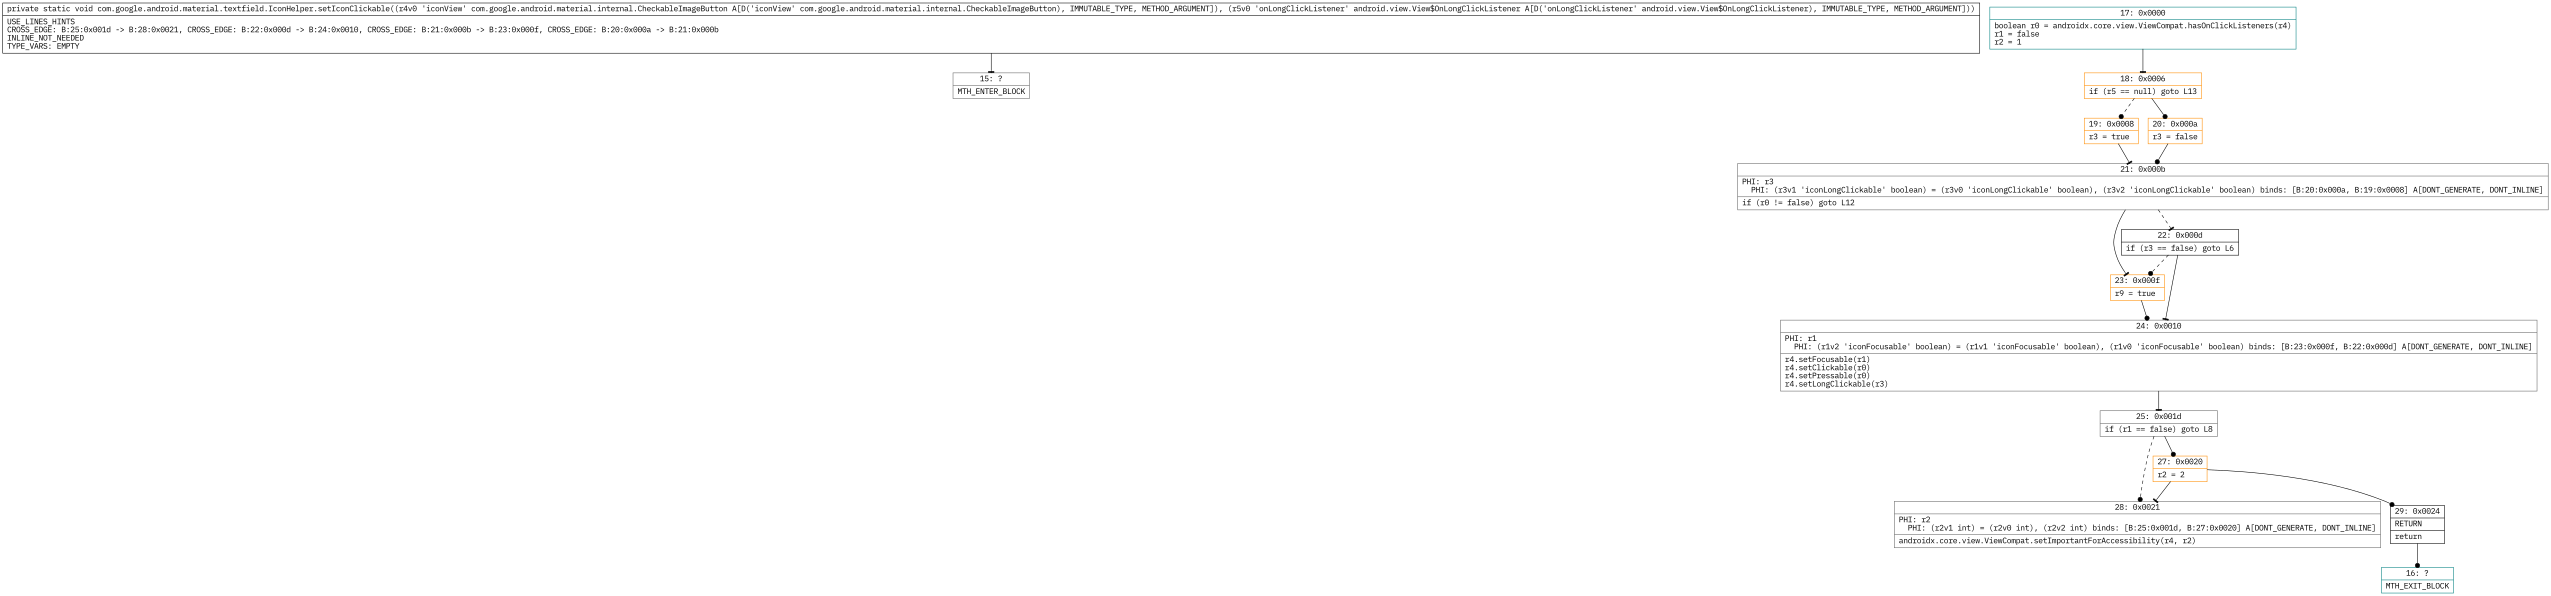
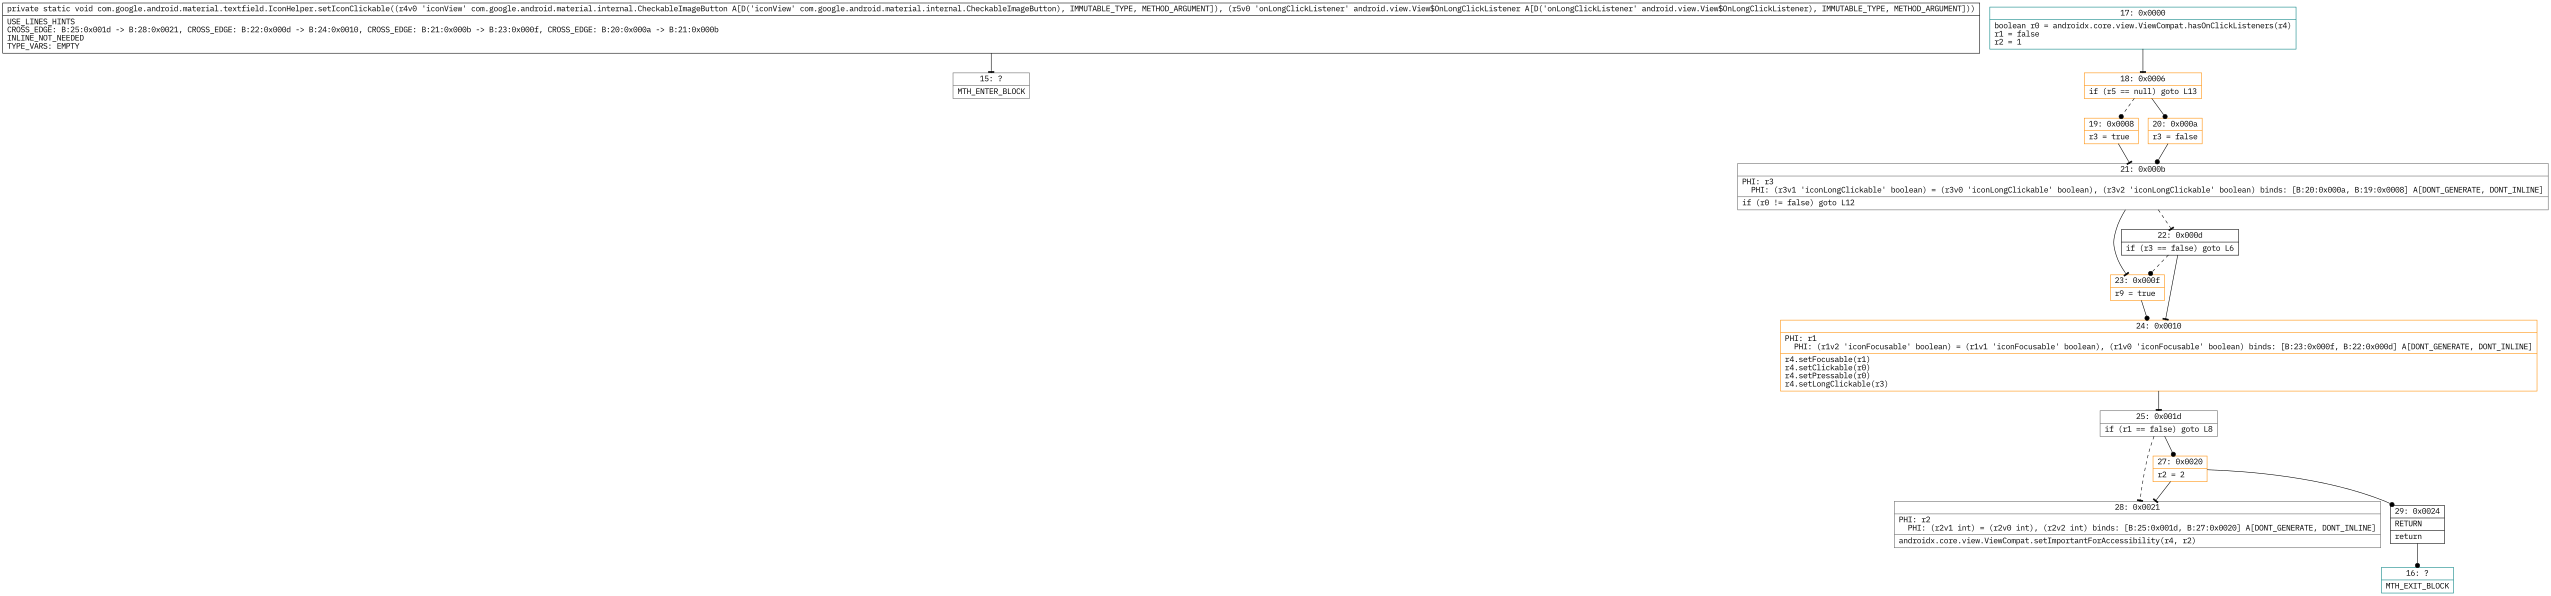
node "24: 0x0010": color gray40 -> darkorange
edge "25: 0x001d" -> "28: 0x0021": arrowhead dot -> tee
